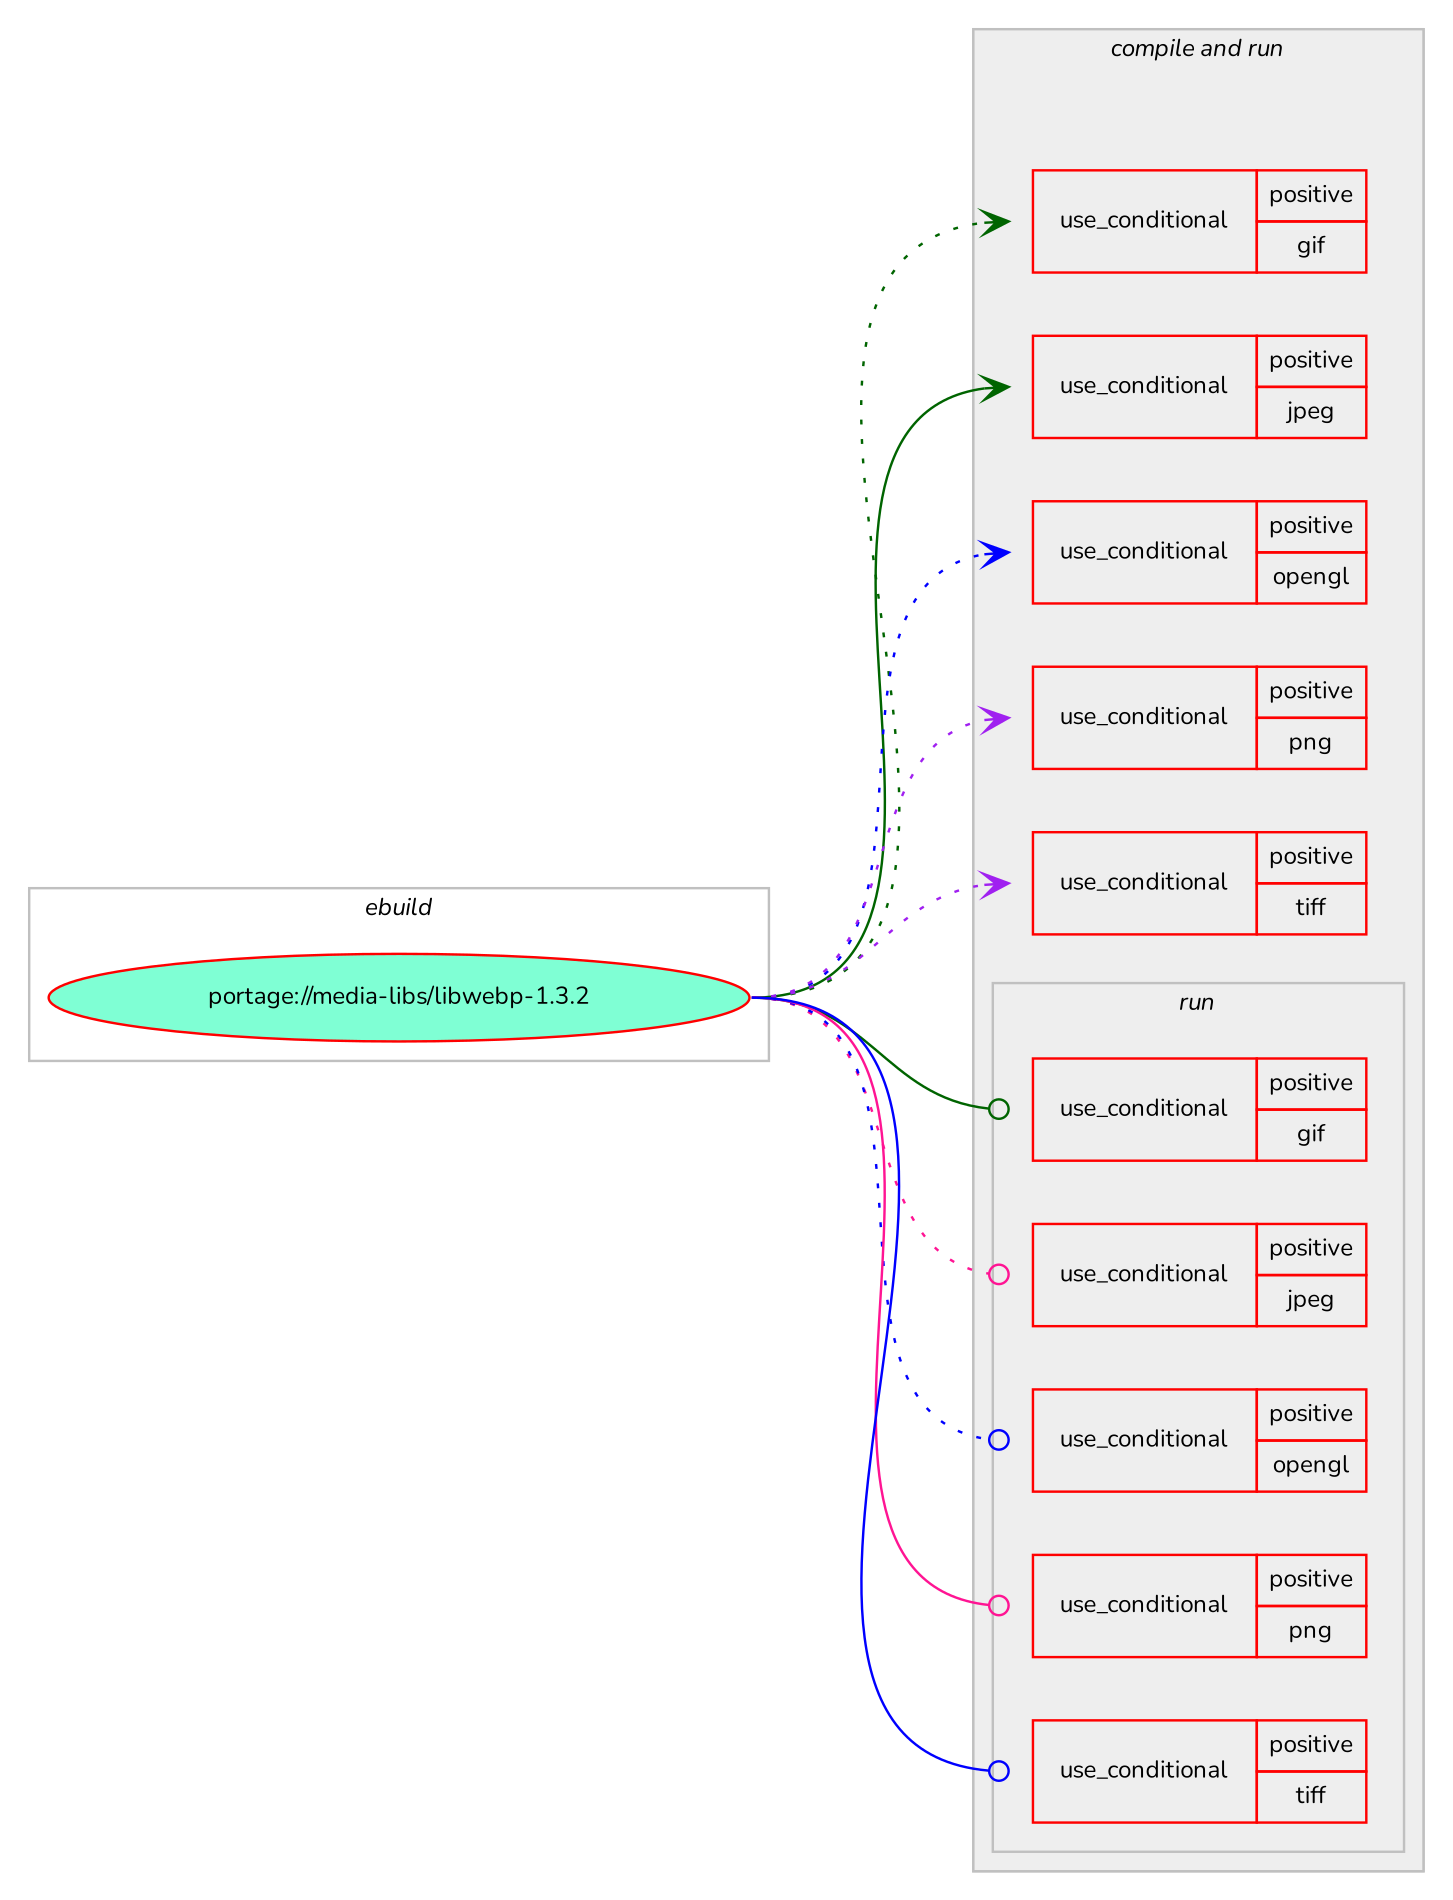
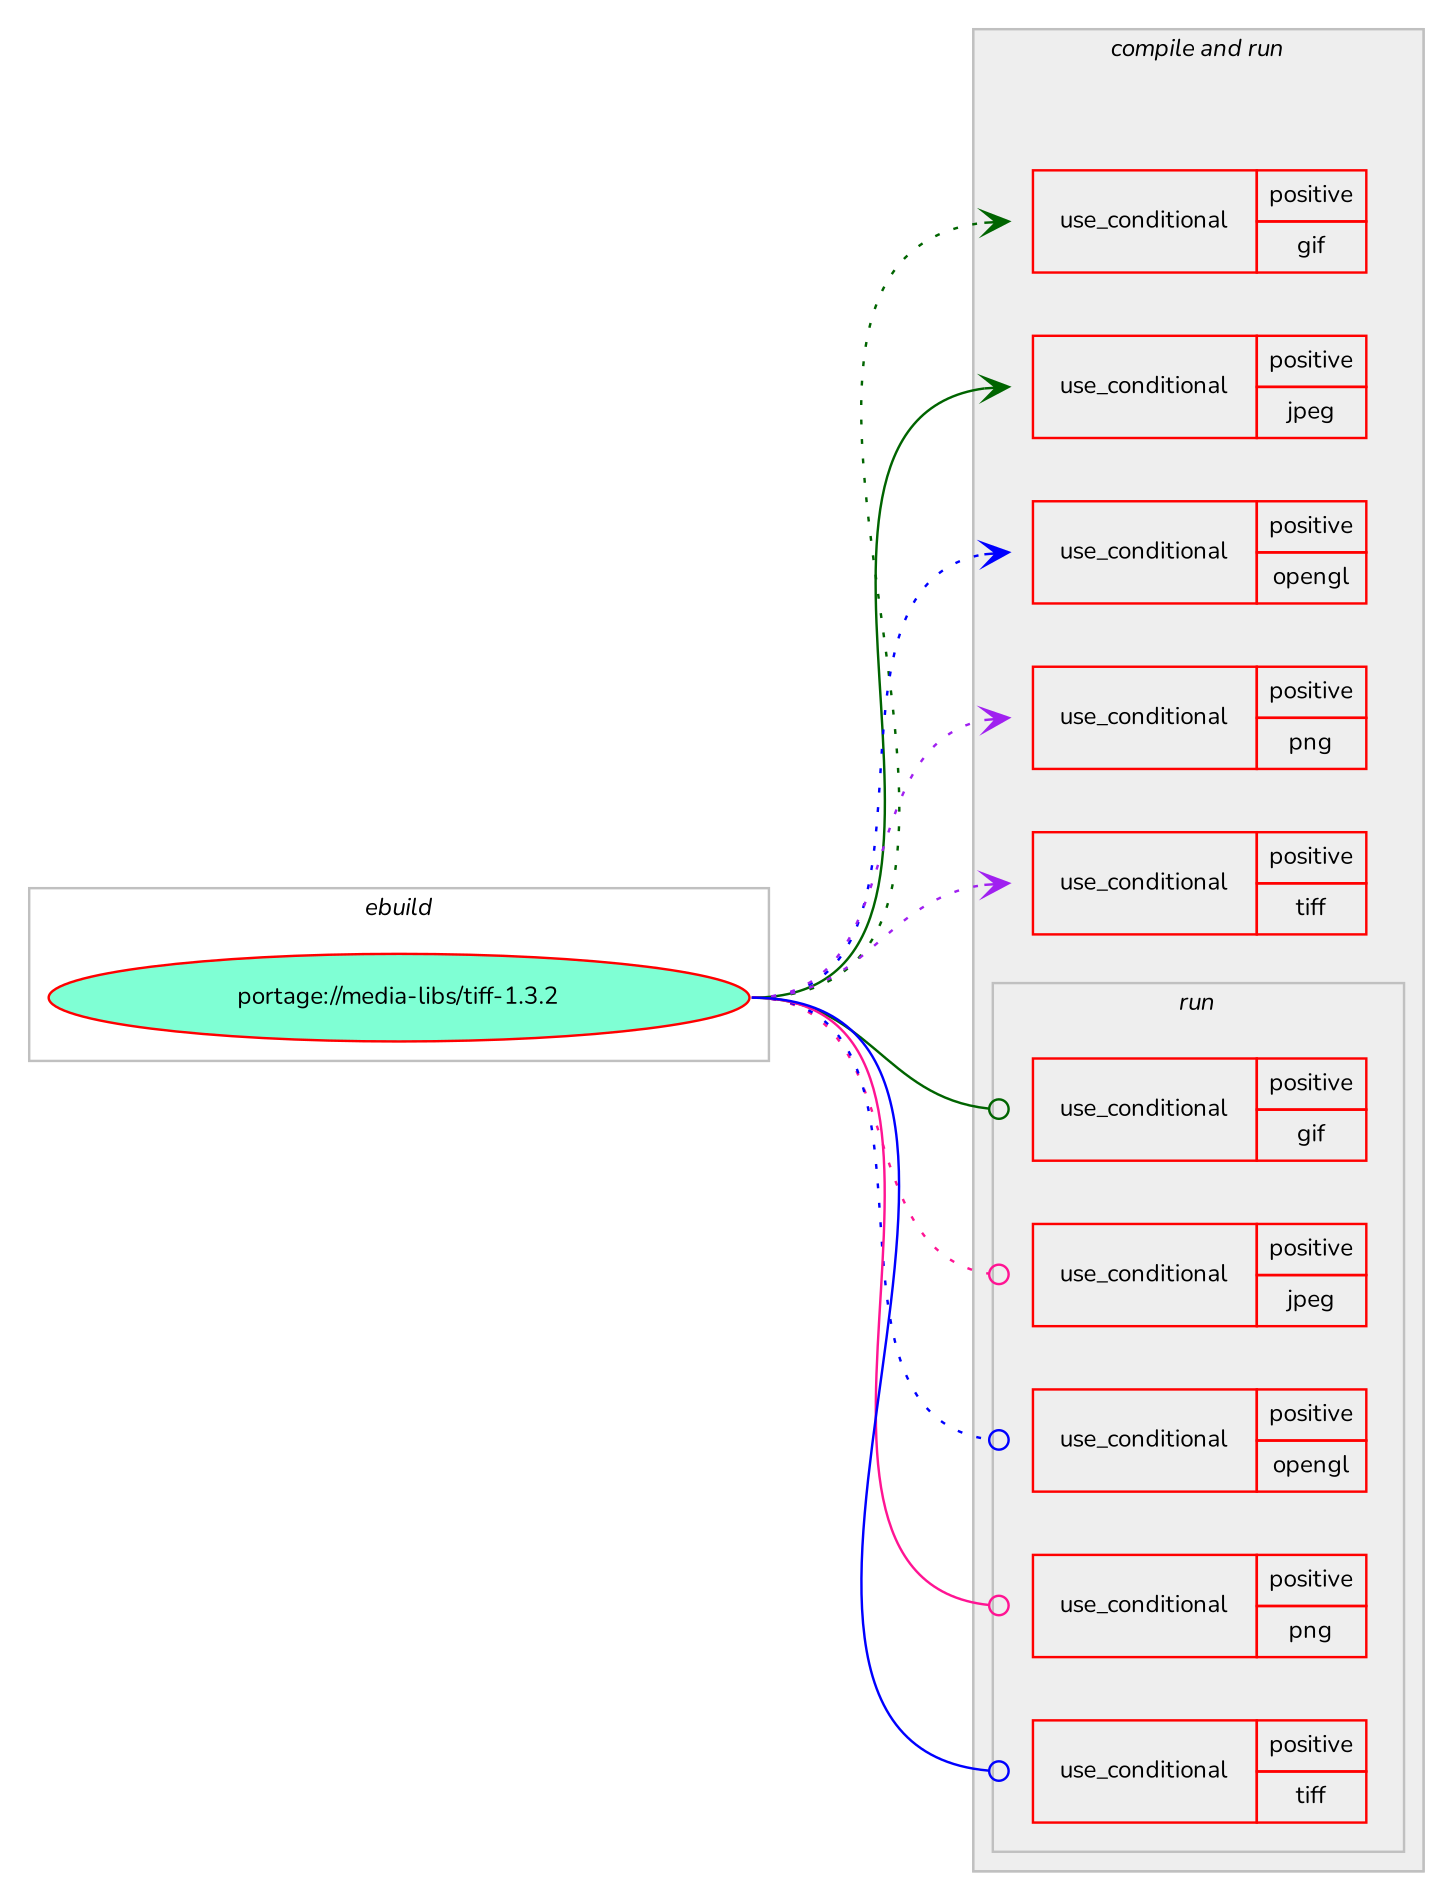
node "portage://media-libs/libwebp-1.3.2": label "portage://media-libs/libwebp-1.3.2" -> "portage://media-libs/tiff-1.3.2"
